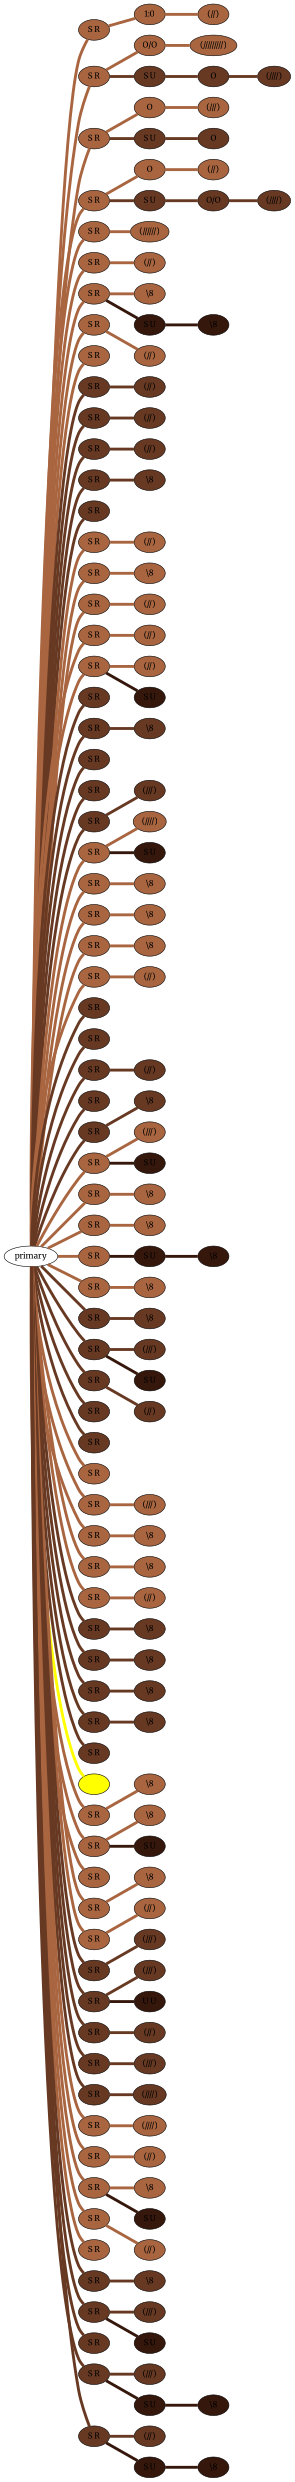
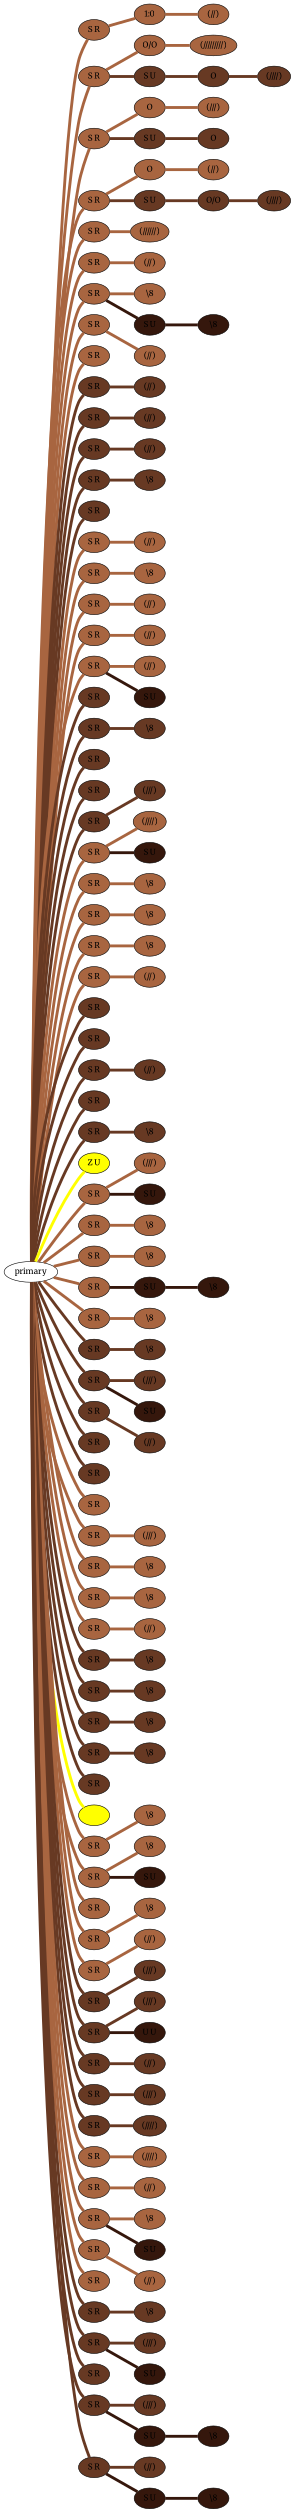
node "Z U": added
